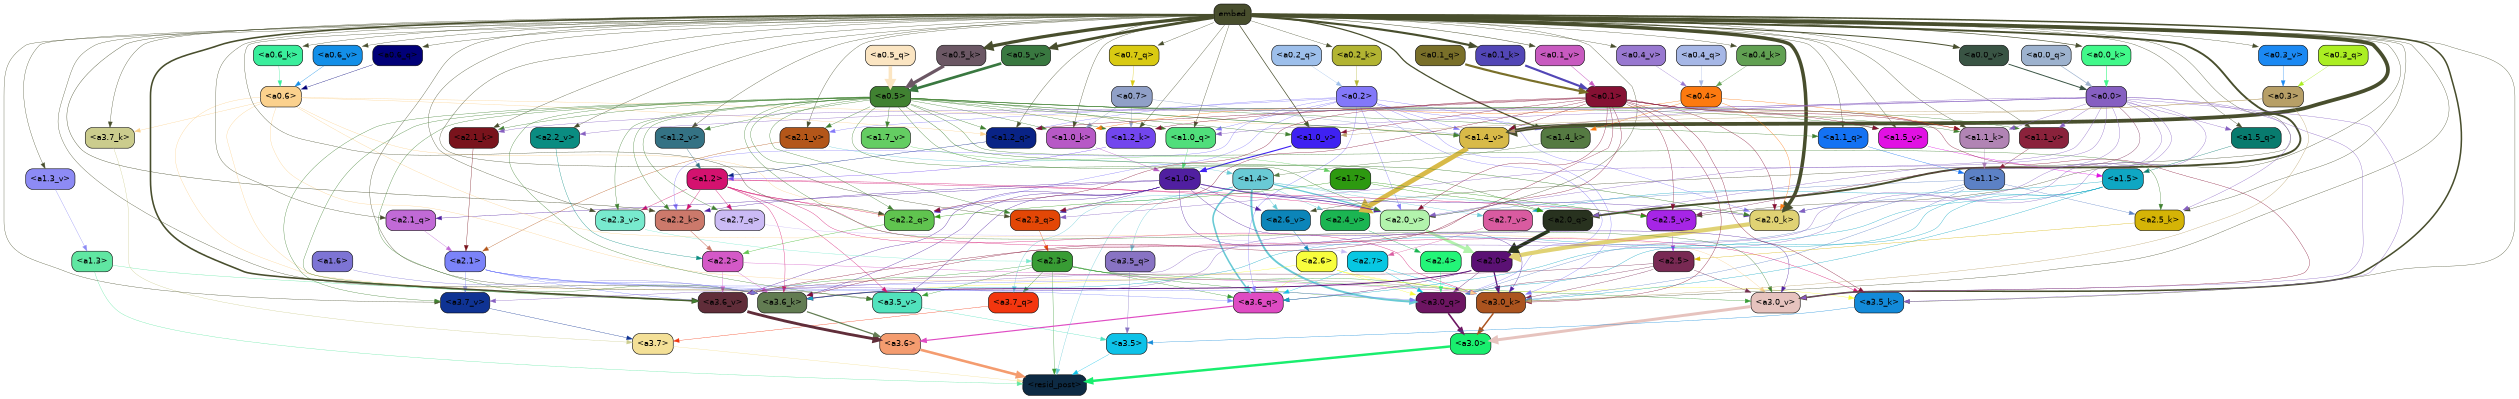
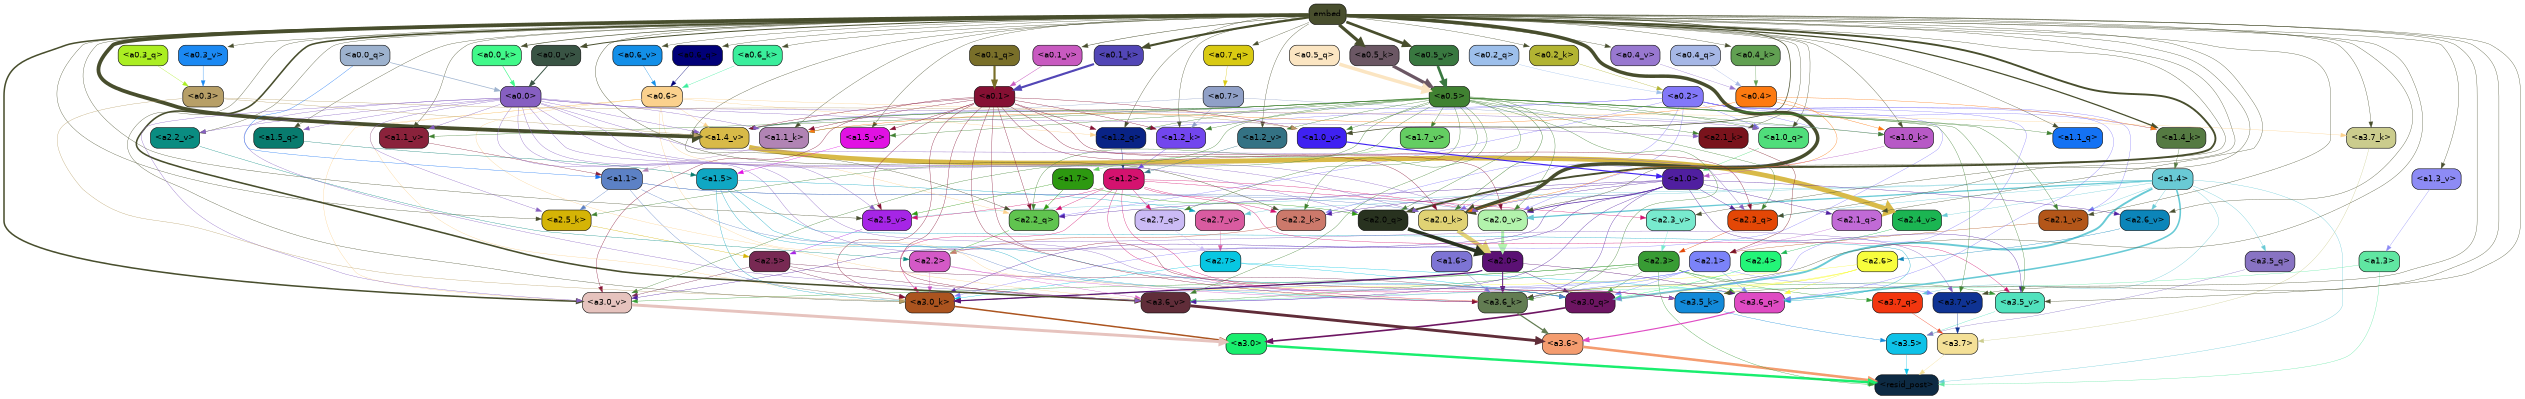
edge "<a0.5>" -> "<a2.3_v>": removed
edge "<a1.1_q>" -> "<a1.1>": now "<a0.0_q>" -> "<a1.1>"
edge "<a2.1_v>" -> "<a1.4>": reversed
edge "<a0.0>" -> "<a2.5_v>": color #782953 -> #865fc1
